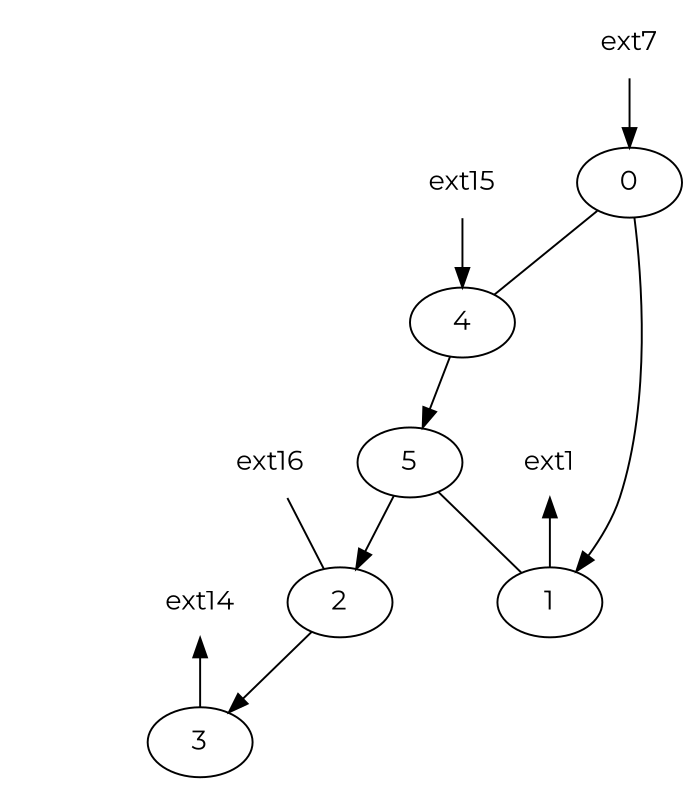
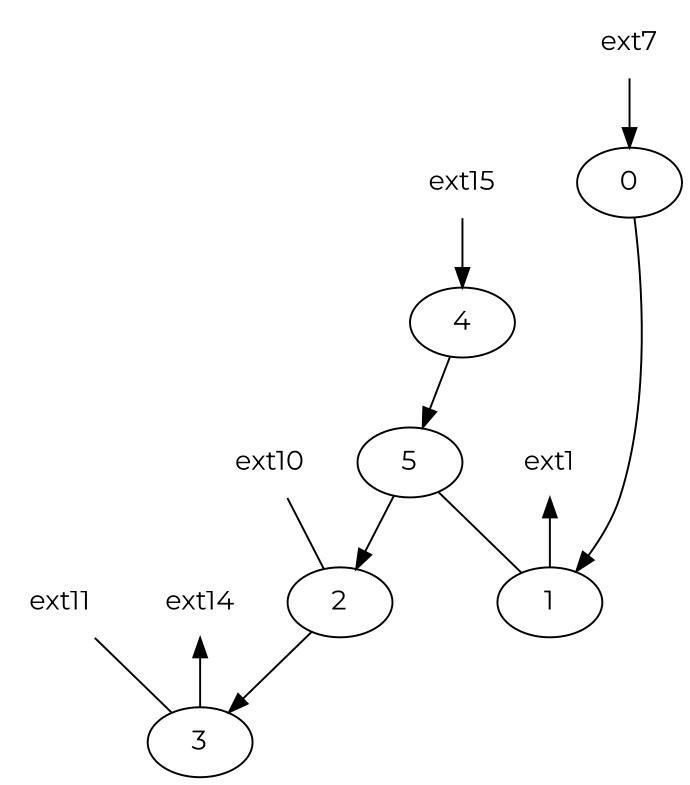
edge "0" -- "4": removed
node "ext16": label "ext16" -> "ext10"
node "ext11": added
